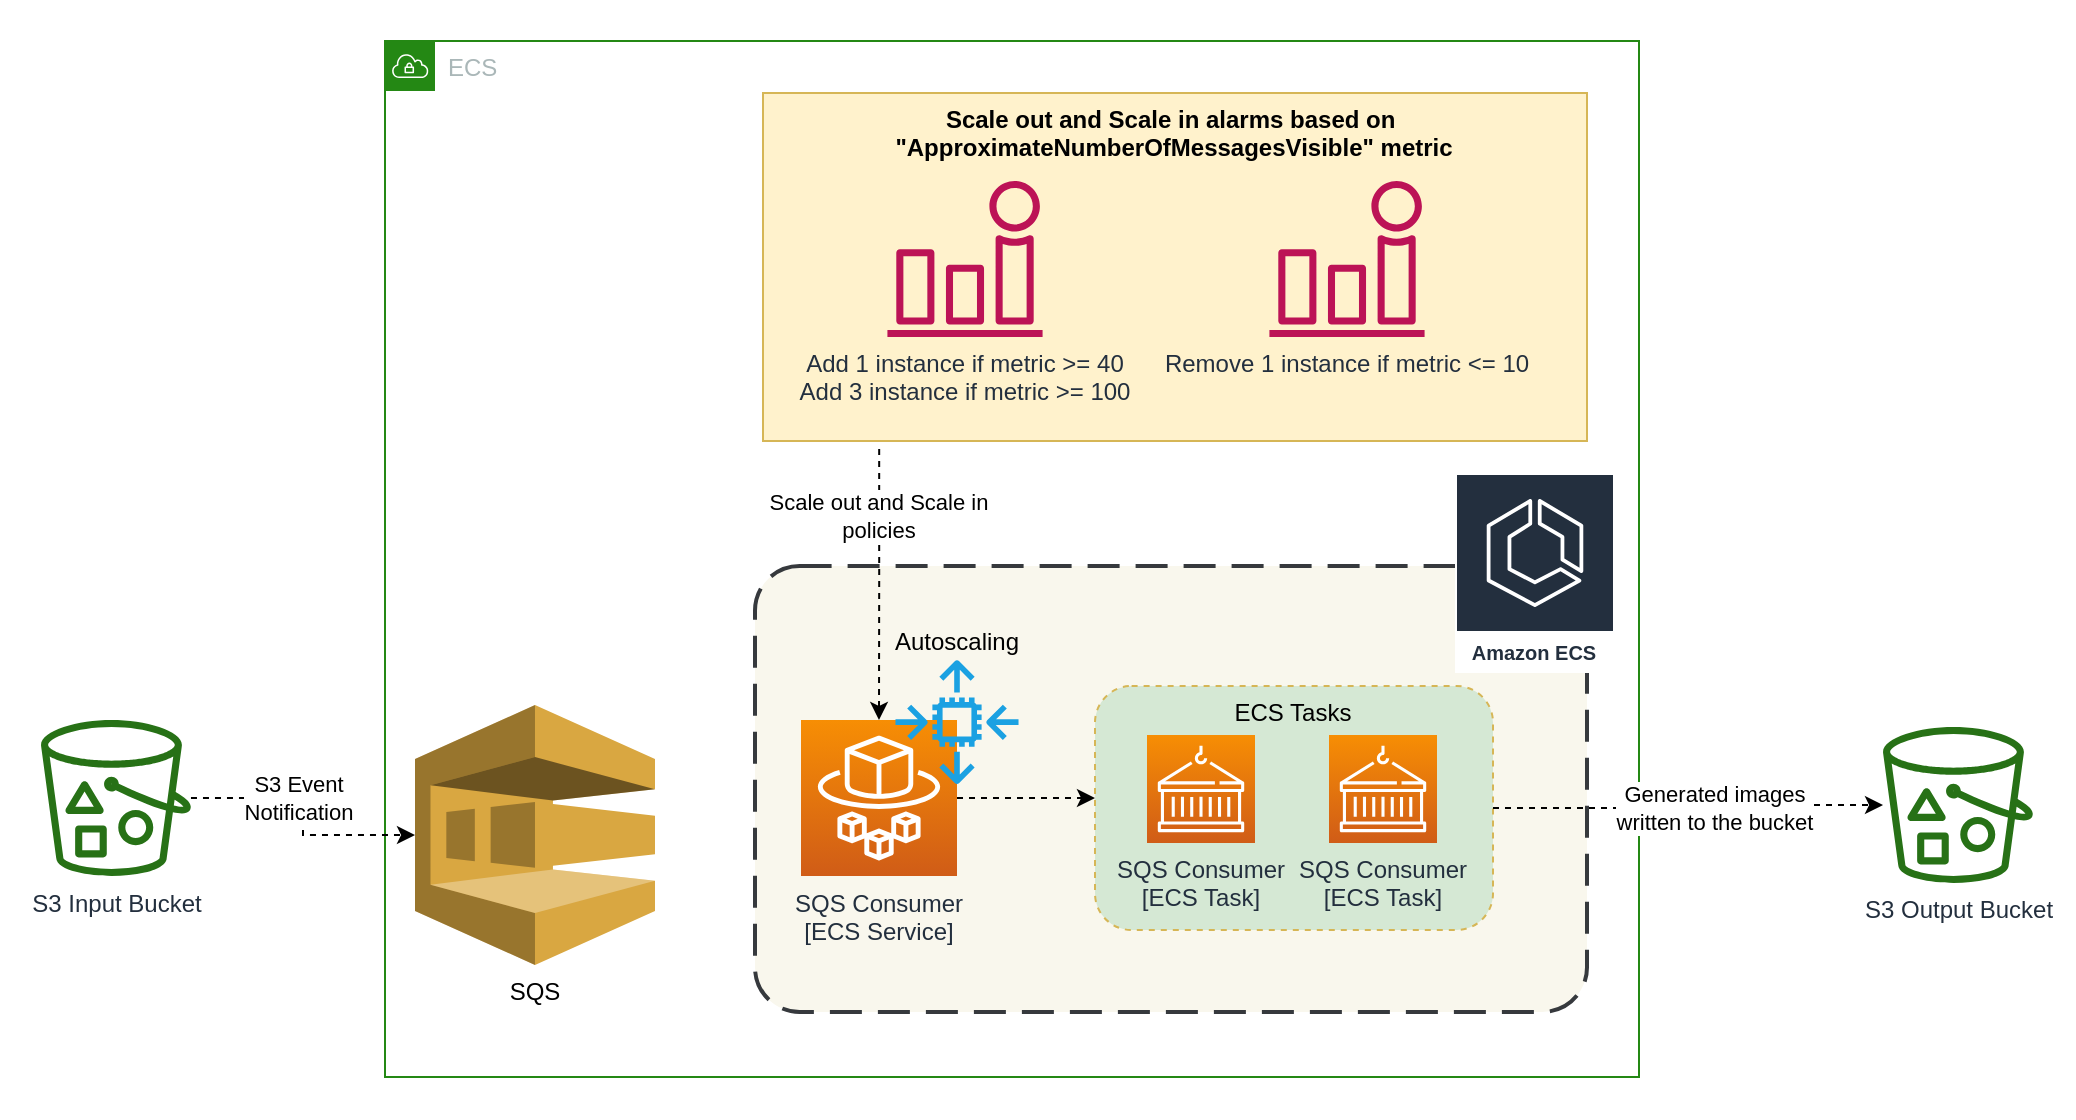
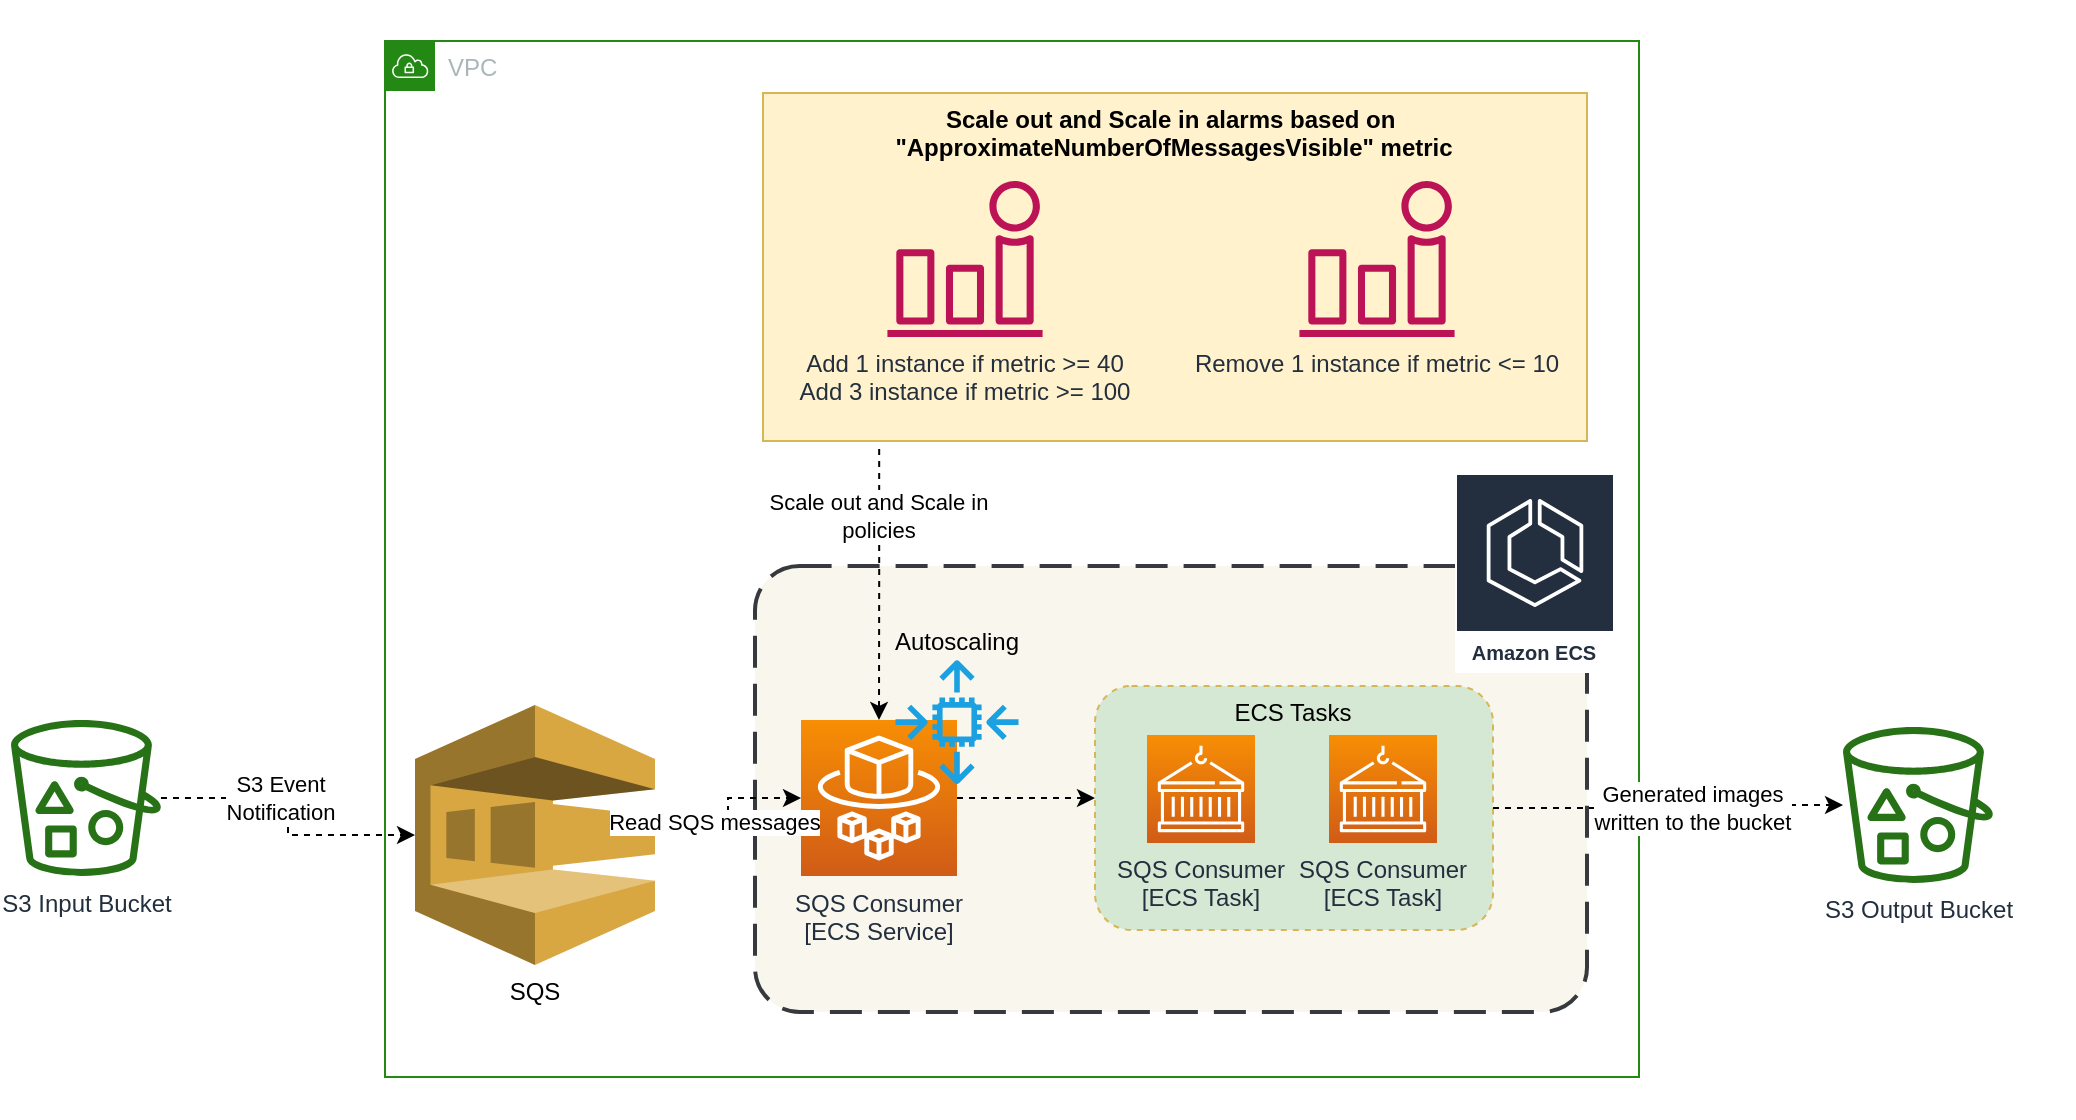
node "ECS": label "ECS" -> "VPC"
node "Remove 1 instance if metric <= 10": moved (1347, 259) -> (1377, 259)
node "S3 Input Bucket": moved (116, 798) -> (86, 798)
edge "SQS" -> "SQS Consumer [ECS Service]": added, label "Read SQS messages"
node "S3 Output Bucket": moved (1958, 805) -> (1918, 805)
